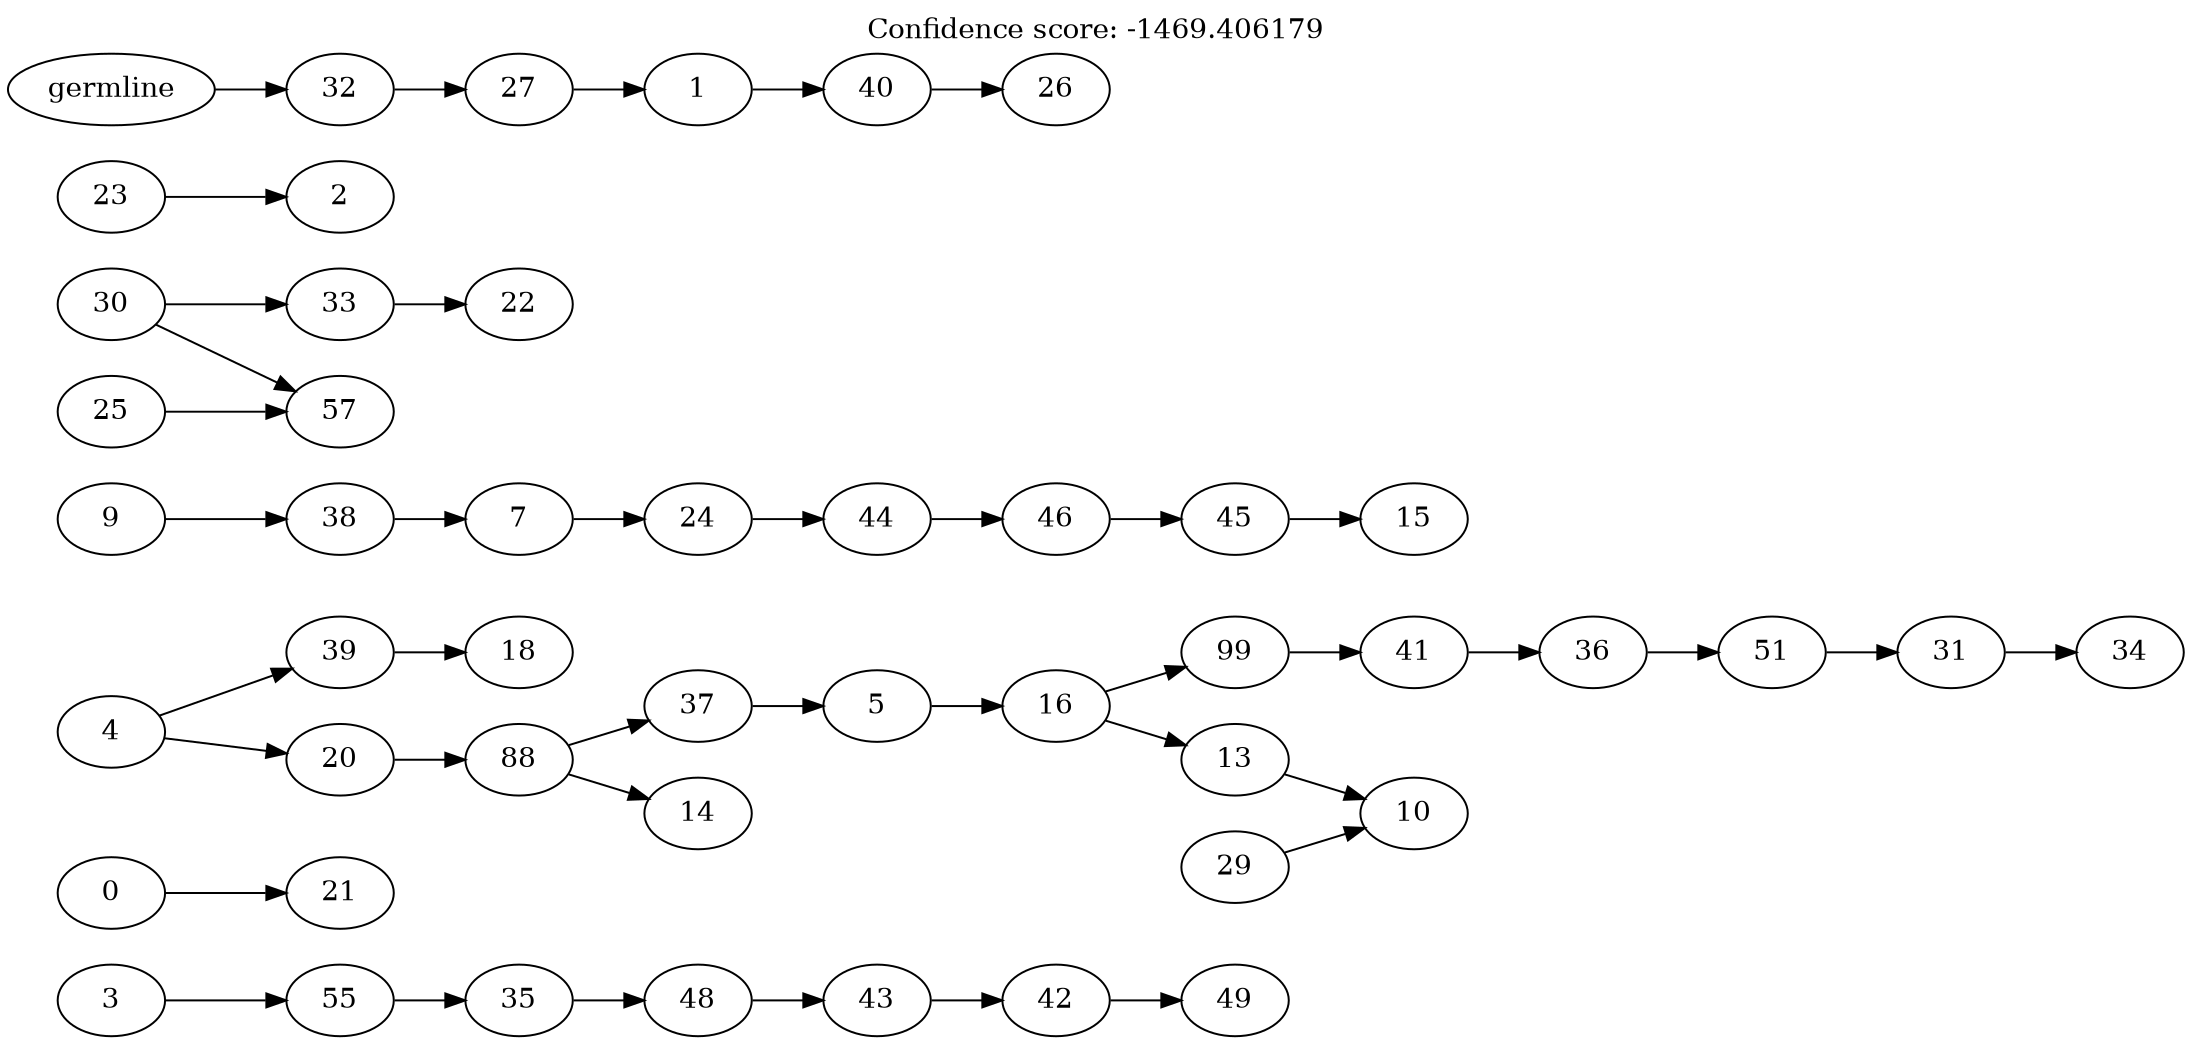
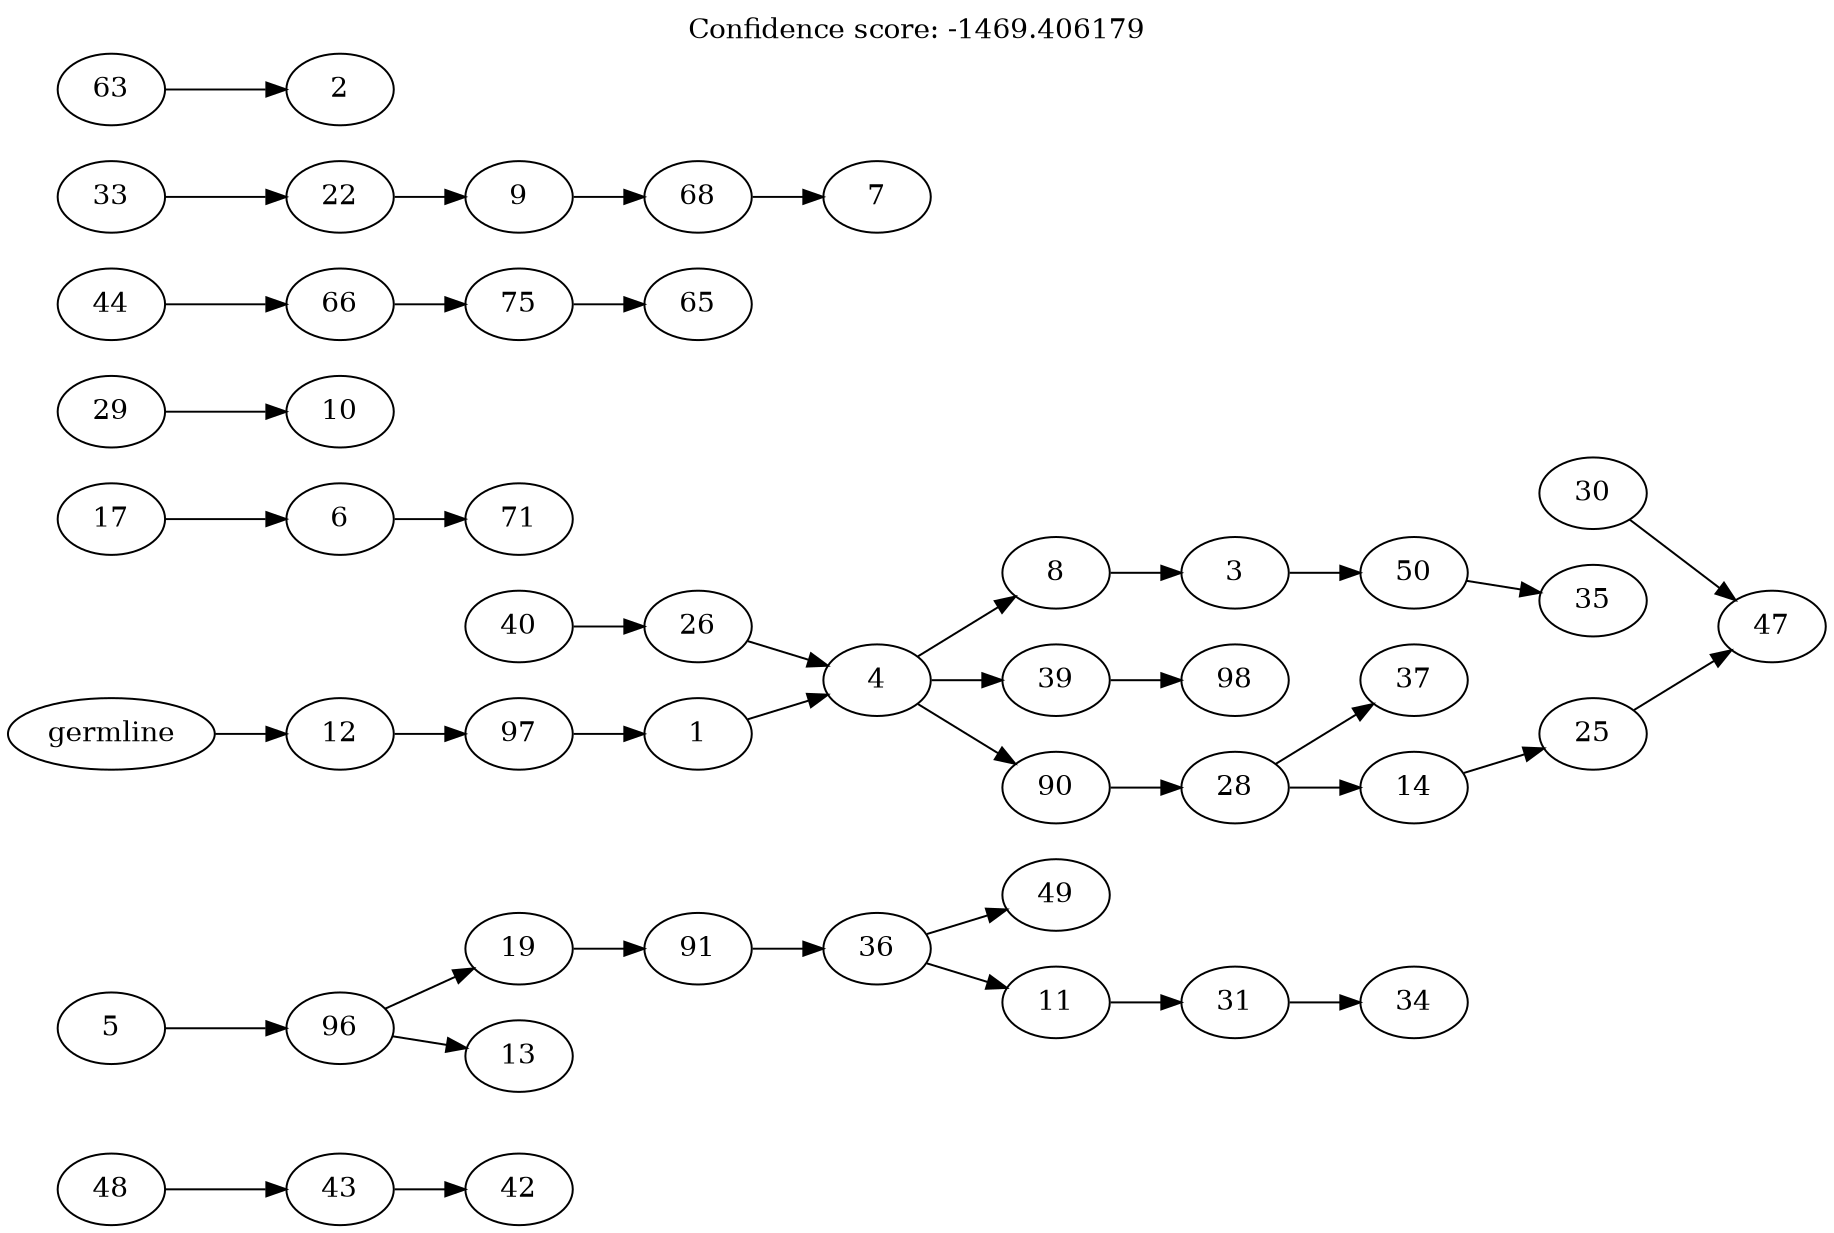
node "32": label "32" -> "12"
node "27": label "27" -> "97"
edge "1" -> "40": now "1" -> "4"
node "23": label "23" -> "63"
edge "22" -> "9": added
edge "30" -> "33": removed
node "57": label "57" -> "47"
node "17": added
node "38": label "38" -> "68"
node "24": removed
node "46": label "46" -> "66"
node "45": label "45" -> "75"
node "15": label "15" -> "65"
node "8": added
edge "26" -> "4": added
node "18": label "18" -> "98"
node "99": label "99" -> "19"
node "41": label "41" -> "91"
node "51": label "51" -> "11"
edge "37" -> "5": removed
node "16": label "16" -> "96"
node "20": label "20" -> "90"
node "88": label "88" -> "28"
edge "14" -> "25": added
edge "13" -> "10": removed
node "0": label "0" -> "6"
node "21": label "21" -> "71"
node "55": label "55" -> "50"
edge "35" -> "48": removed
edge "42" -> "49": now "36" -> "49"
